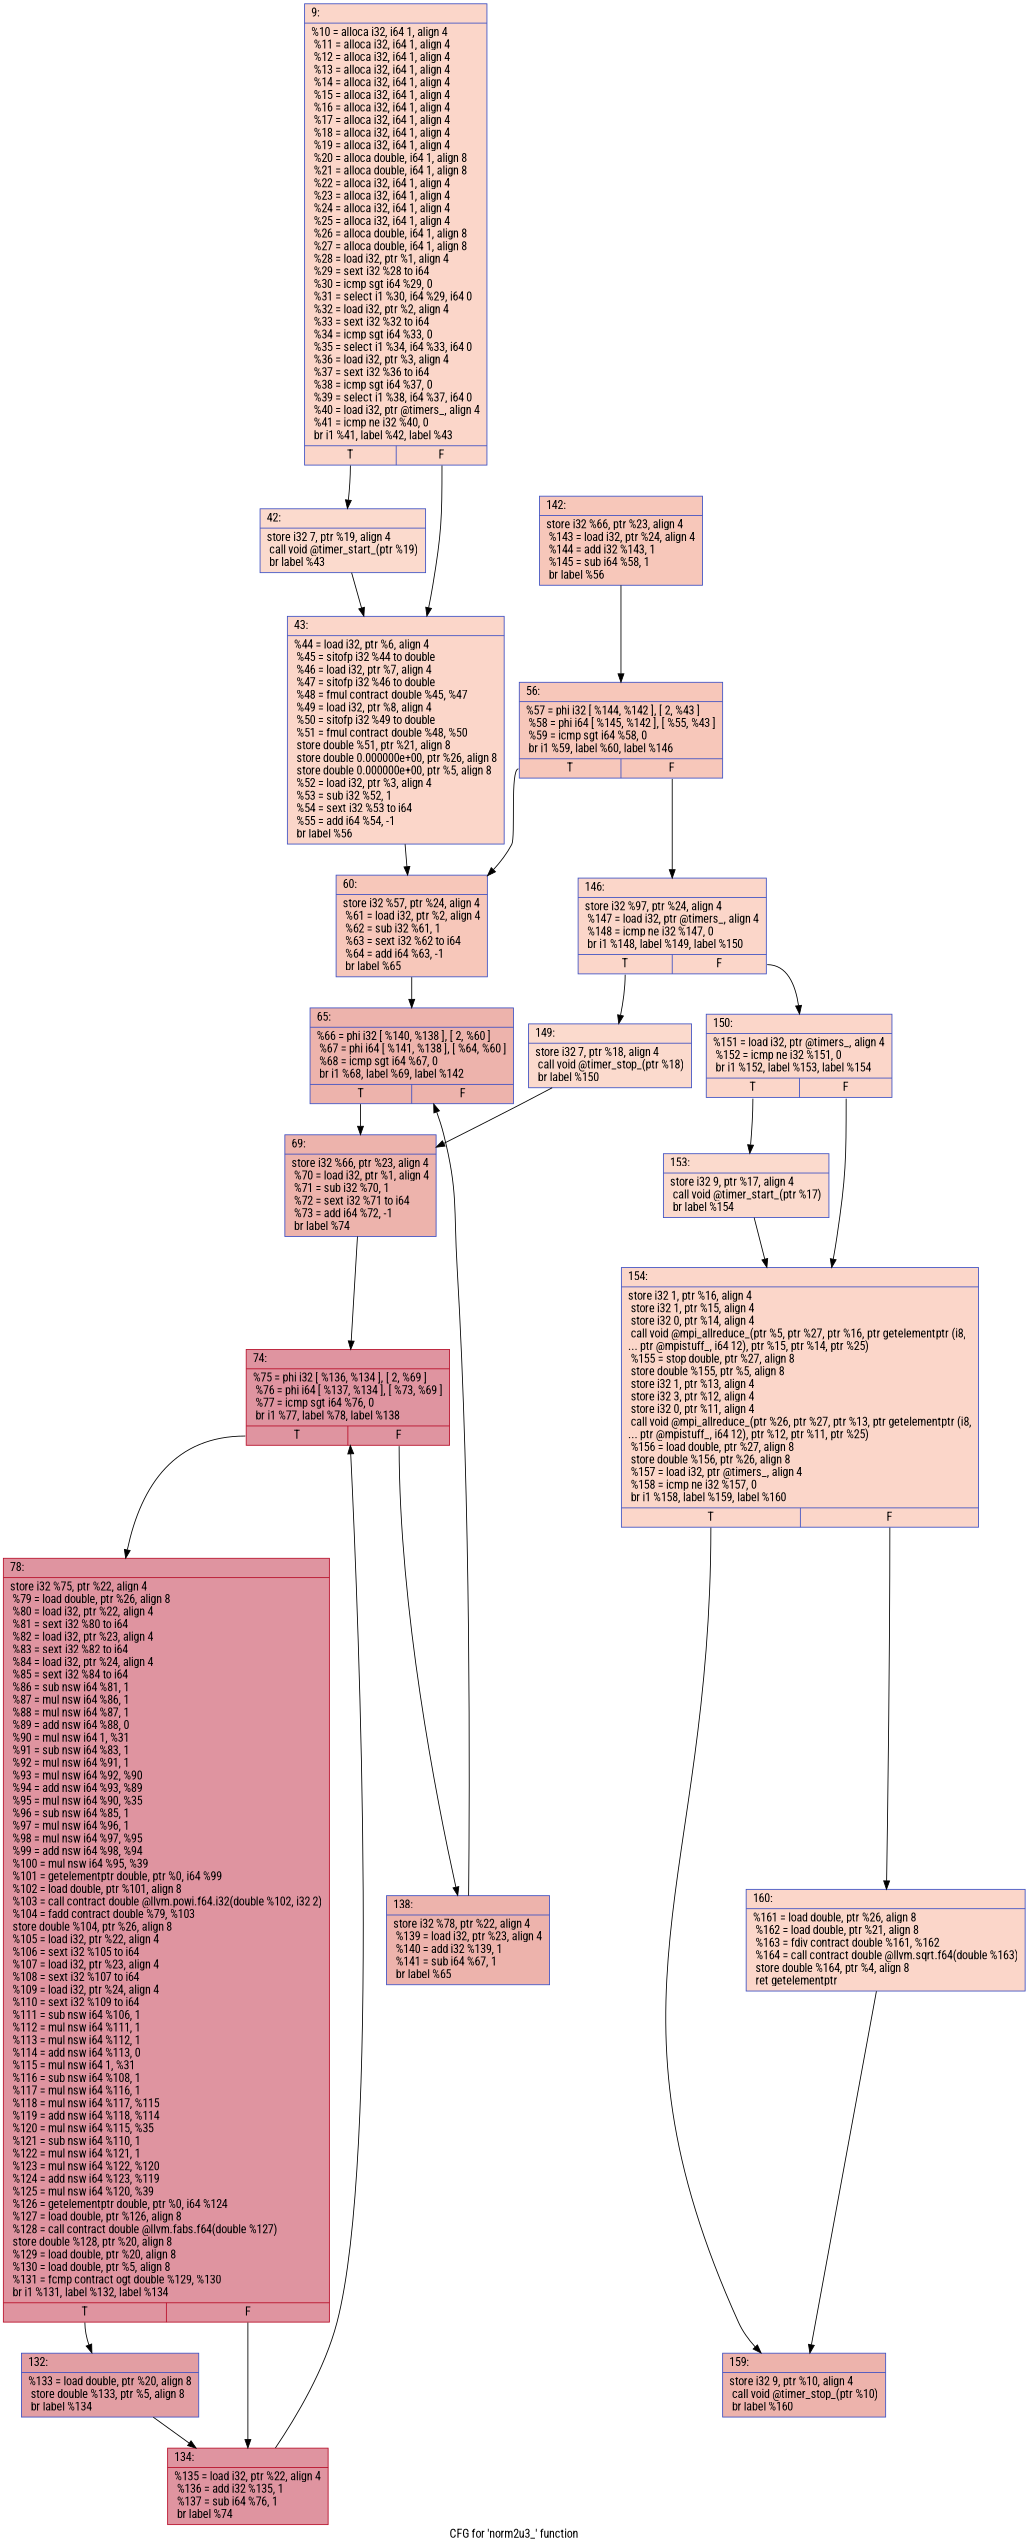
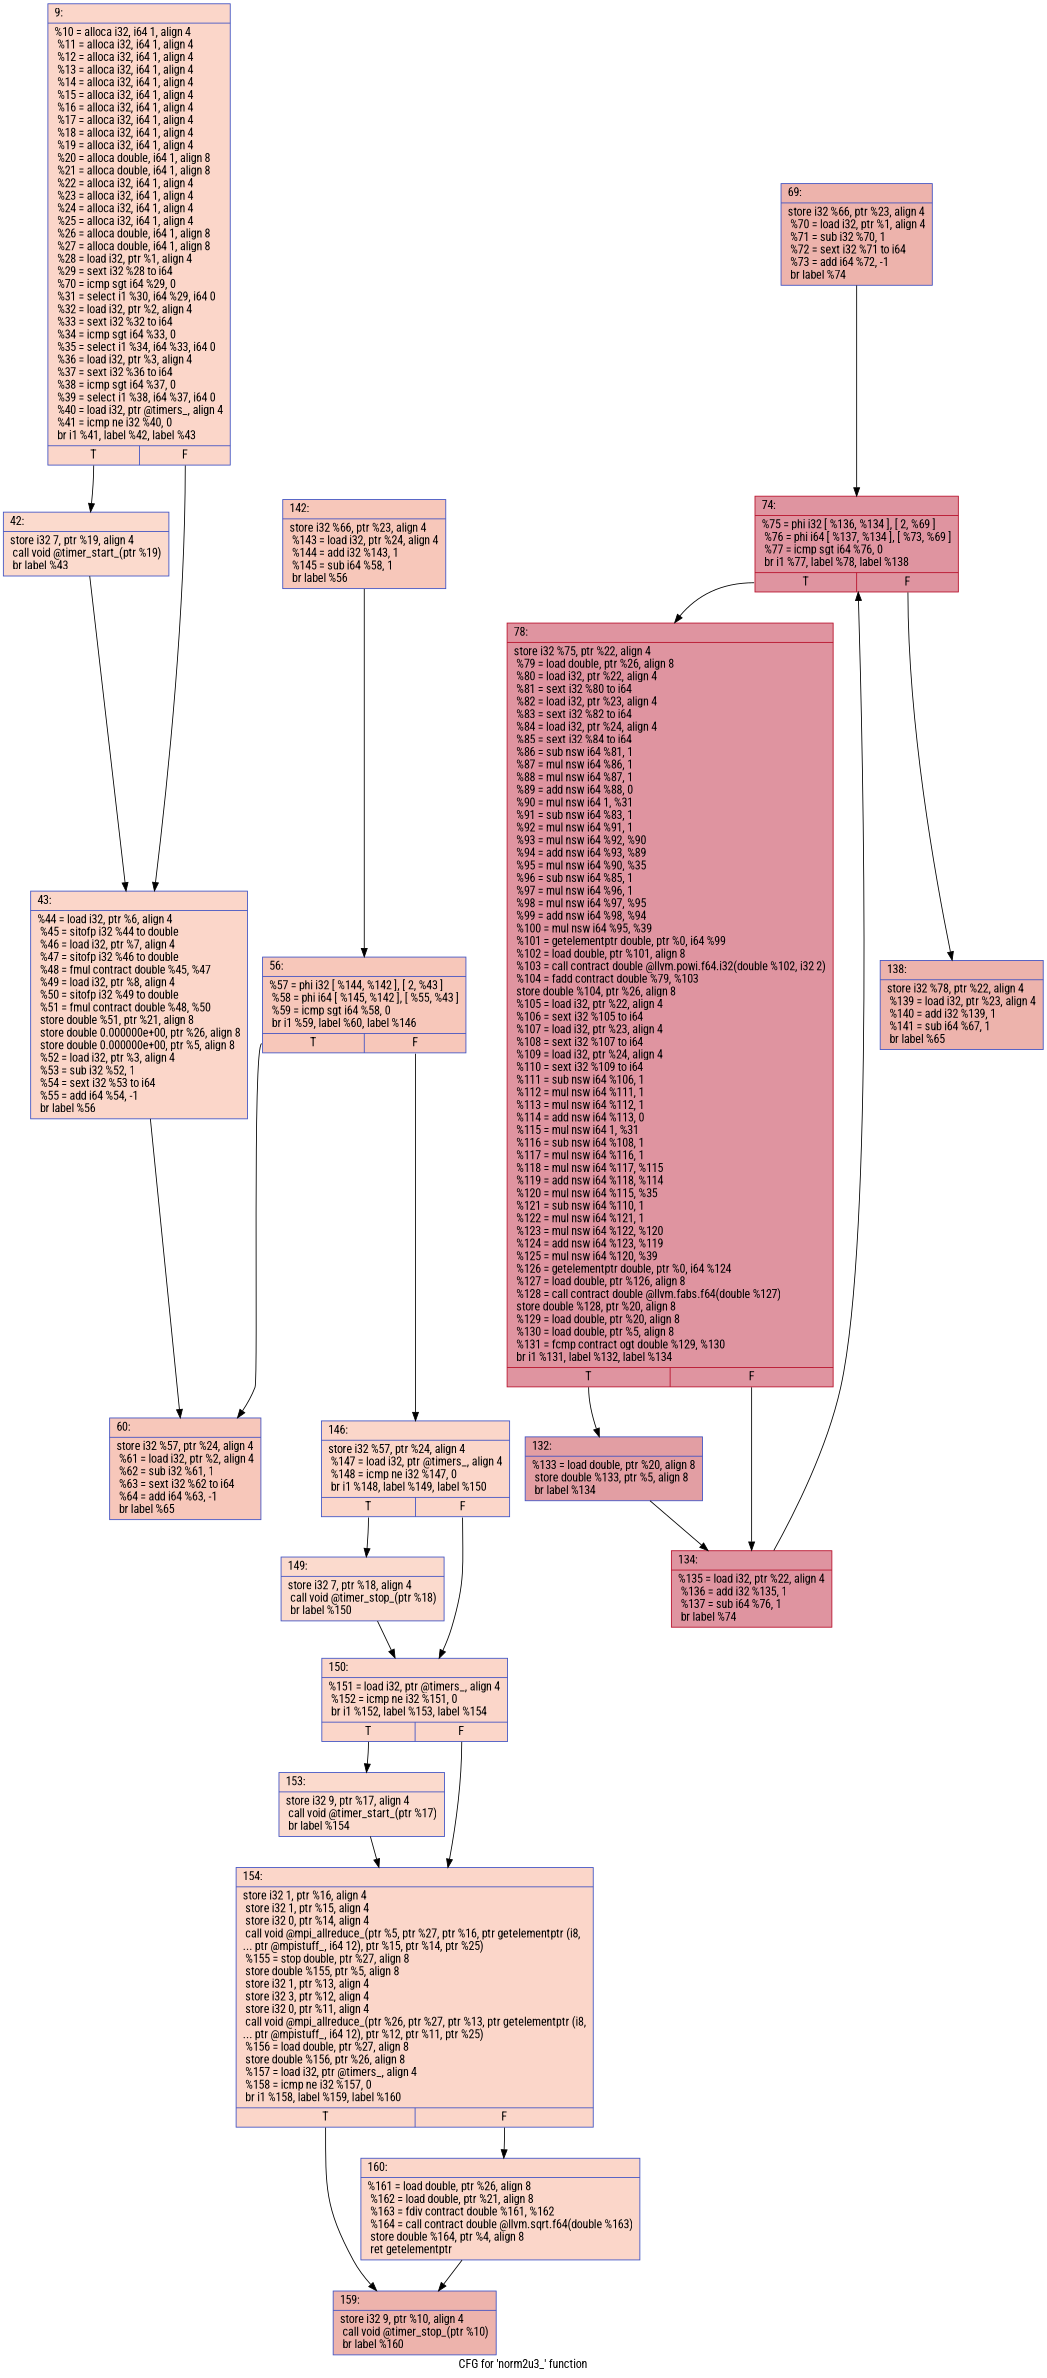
node "9:": text "%30 = icmp sgt i64 %29, 0" -> "%70 = icmp sgt i64 %29, 0"
node "146:": text "store i32 %97, ptr %24, align 4" -> "store i32 %57, ptr %24, align 4"
node "65:": removed
edge "149:" -> "69:": now "149:" -> "150:"
